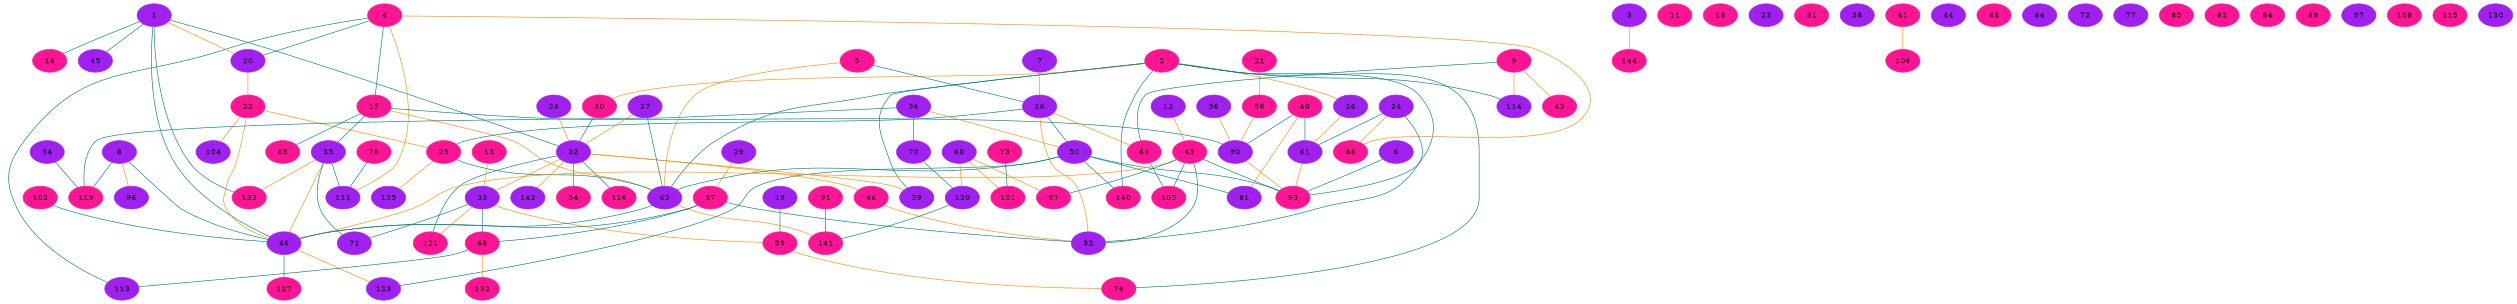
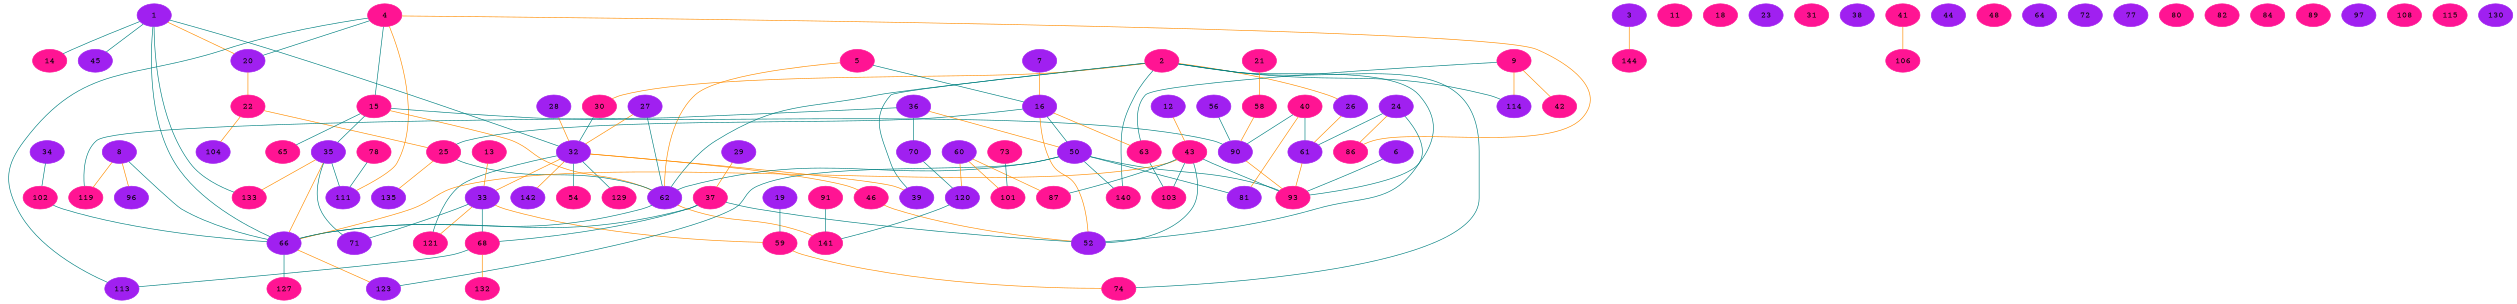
edge "56" -- "90": color darkorange -> teal
edge "34" -- "119": now "34" -- "102"
edge "8" -- "119": color teal -> darkorange
edge "22" -- "66": removed
node "126": label "126" -> "129"
